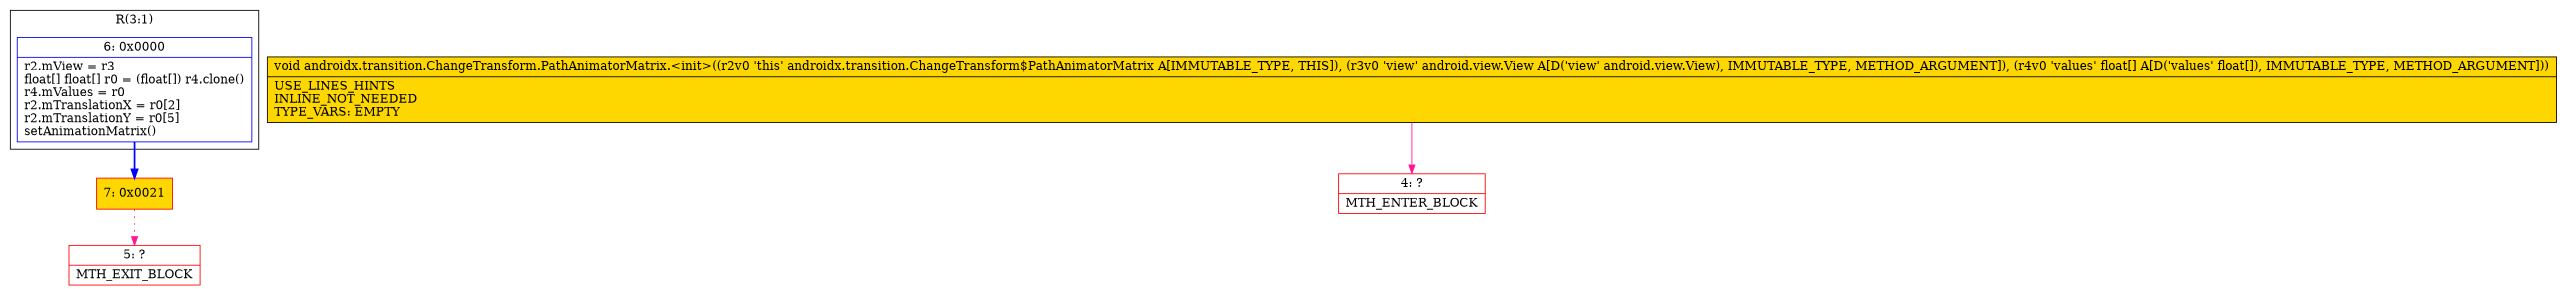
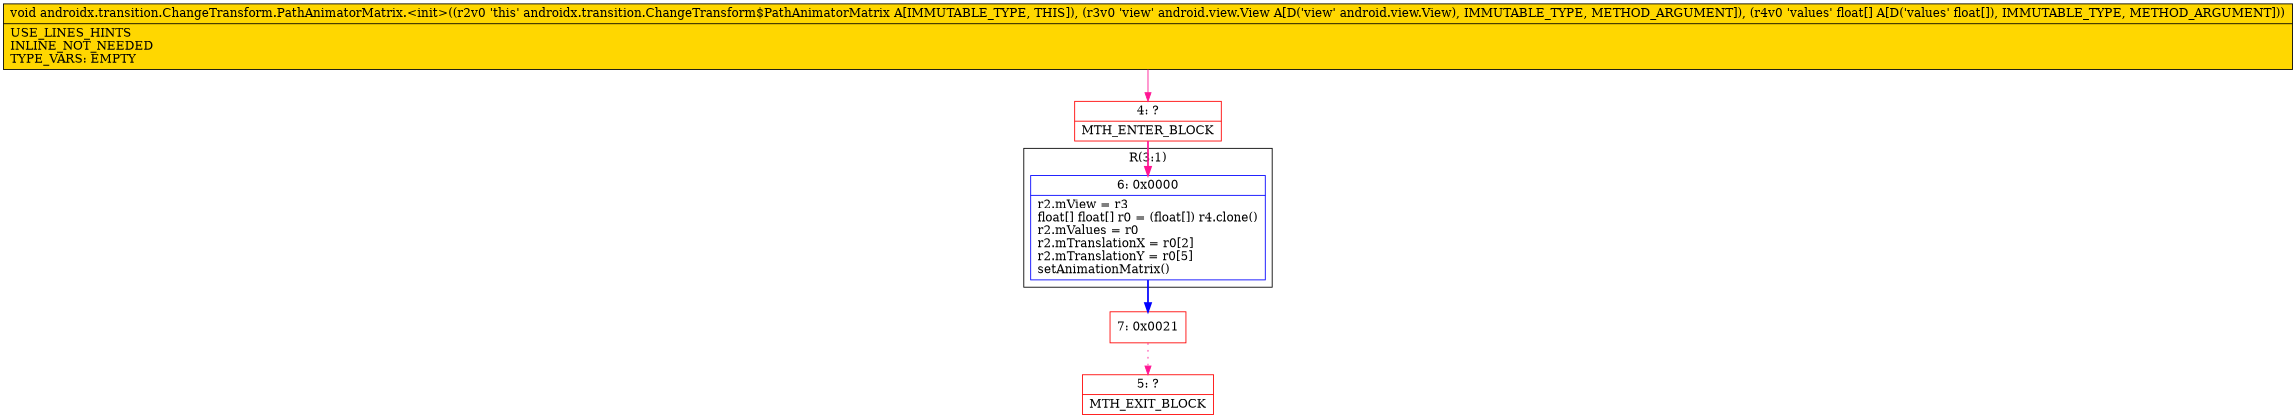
node "6: 0x0000": text "r4.mValues = r0" -> "r2.mValues = r0"
edge "4: ?" -> "6: 0x0000": added
node "7: 0x0021": fillcolor gold -> white
